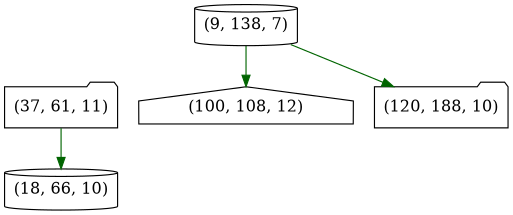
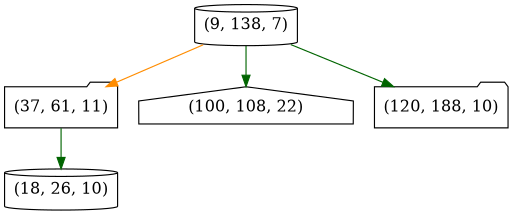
edge "(9, 138, 7)" -> "(37, 61, 11)": added
node "(100, 108, 12)": label "(100, 108, 12)" -> "(100, 108, 22)"
node "(18, 66, 10)": label "(18, 66, 10)" -> "(18, 26, 10)"
